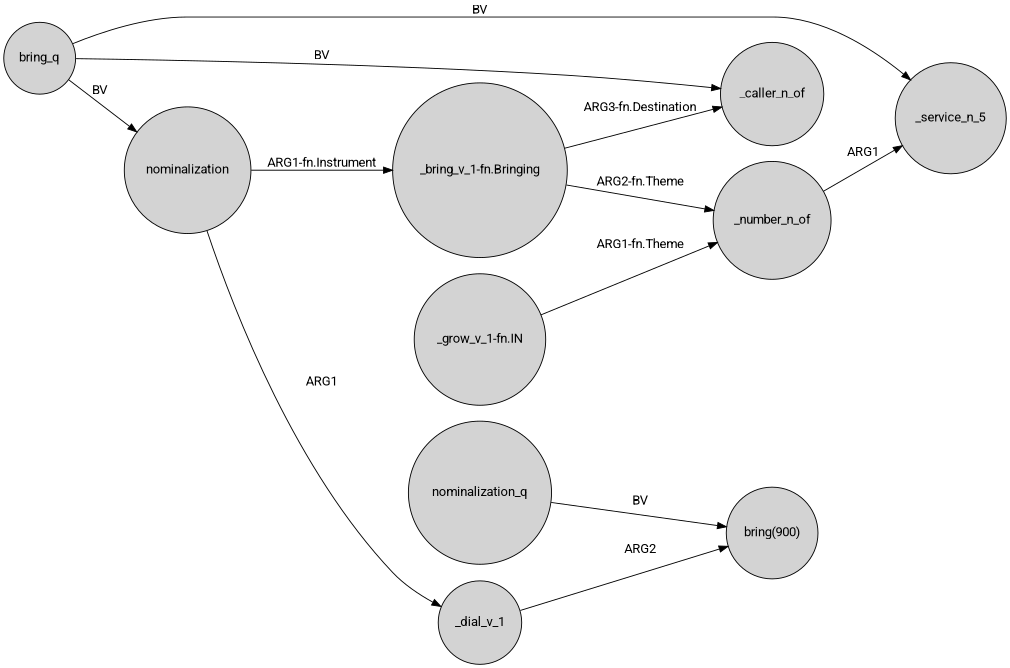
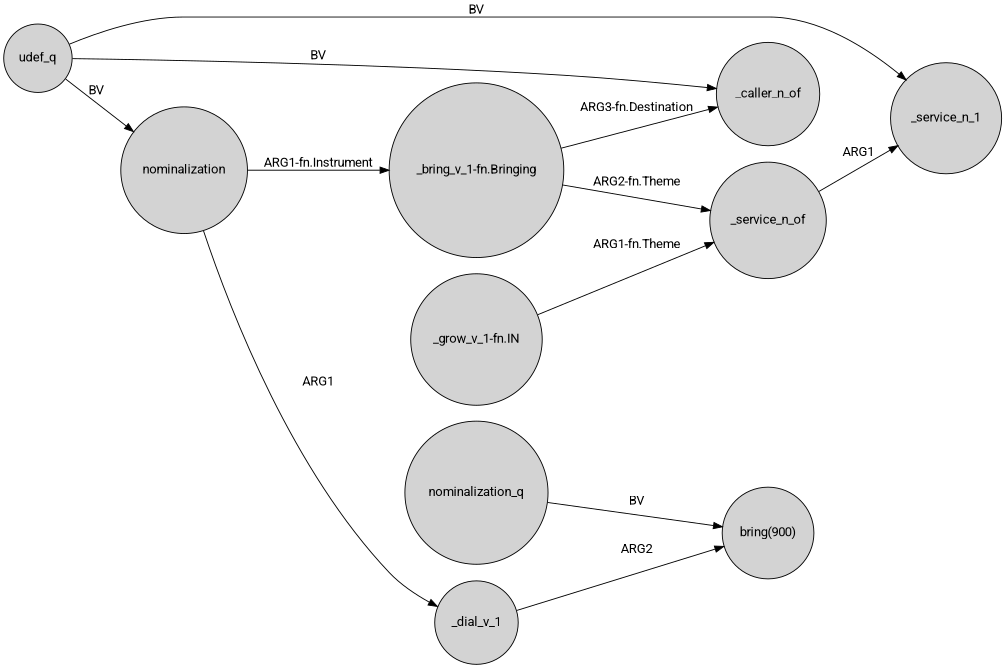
node "bring_q": label "bring_q" -> "udef_q"
node "_service_n_5": label "_service_n_5" -> "_service_n_1"
node "_number_n_of": label "_number_n_of" -> "_service_n_of"
